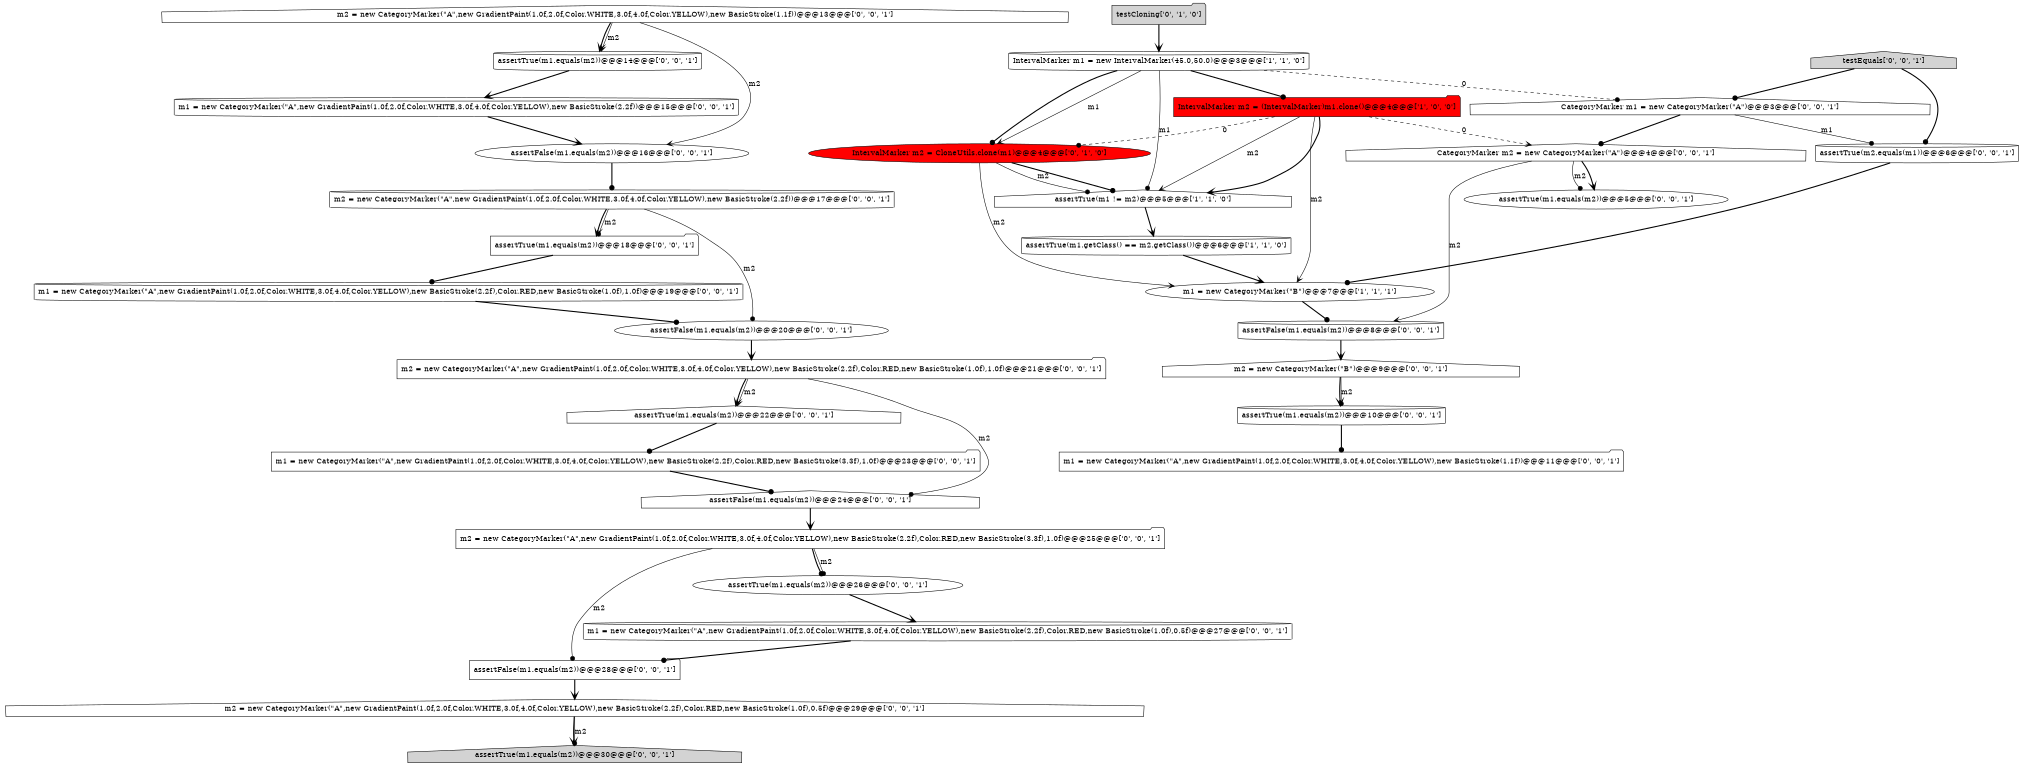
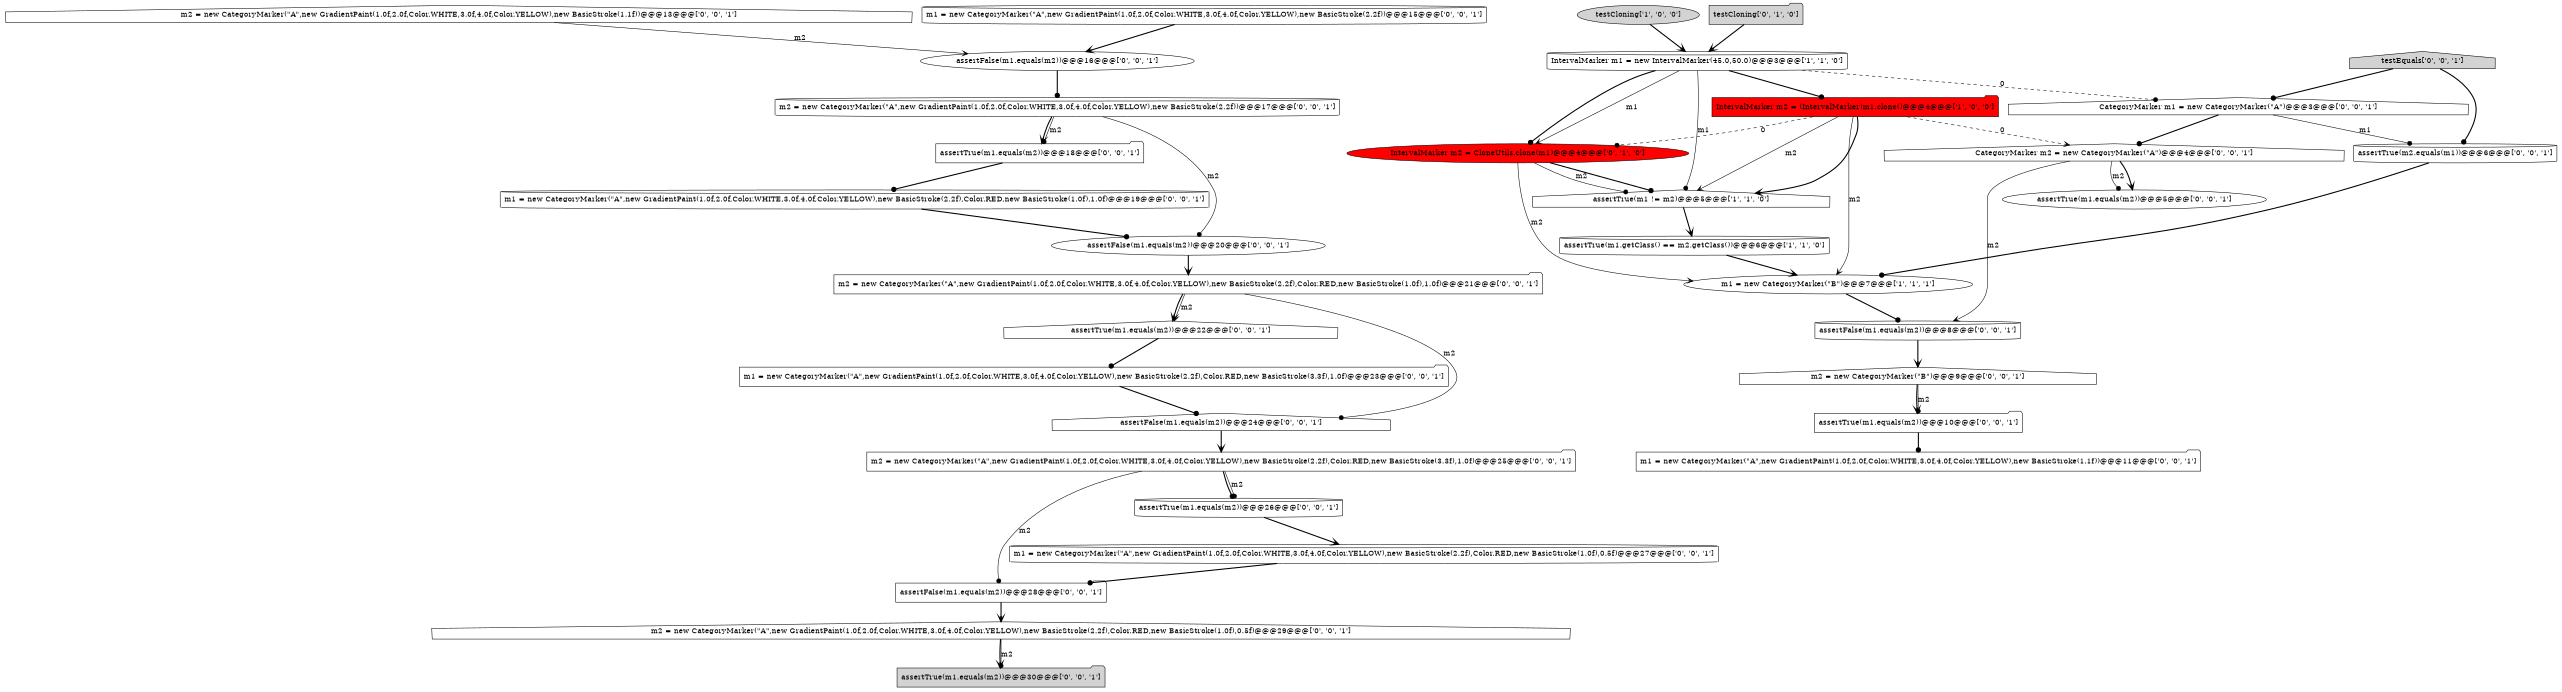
node "testCloning['1', '0', '0']": added
node "assertTrue(m1.equals(m2))@@@14@@@['0', '0', '1']": removed
node "assertTrue(m1.equals(m2))@@@10@@@['0', '0', '1']": shape cylinder -> folder
node "assertTrue(m1.equals(m2))@@@26@@@['0', '0', '1']": shape ellipse -> cylinder
node "assertTrue(m1.equals(m2))@@@30@@@['0', '0', '1']": shape house -> folder
